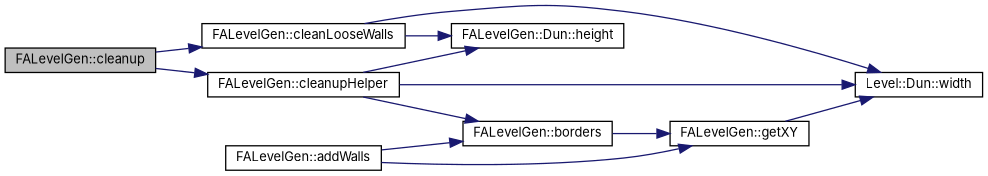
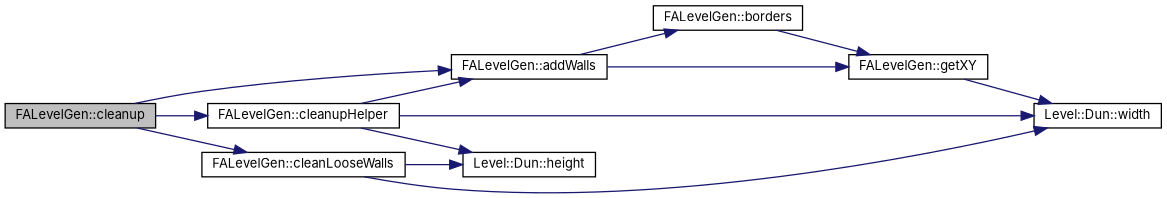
node "FALevelGen::Dun::height": label "FALevelGen::Dun::height" -> "Level::Dun::height"
edge "FALevelGen::cleanup" -> "FALevelGen::addWalls": added
edge "FALevelGen::cleanupHelper" -> "FALevelGen::borders": now "FALevelGen::cleanupHelper" -> "FALevelGen::addWalls"
